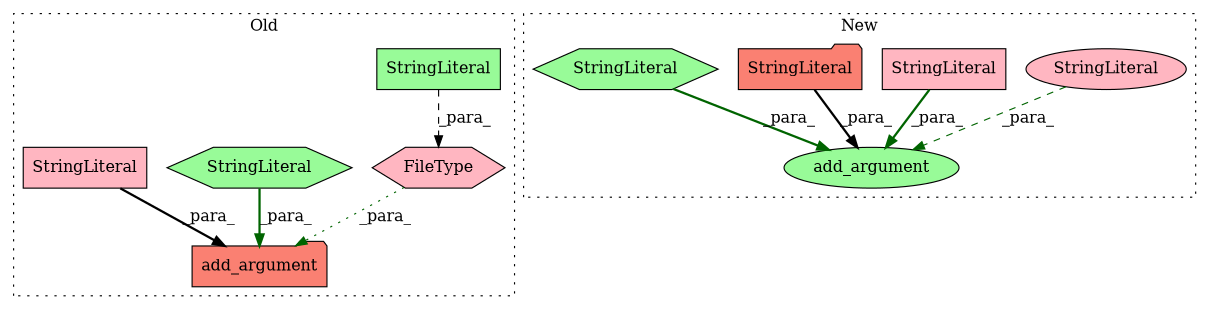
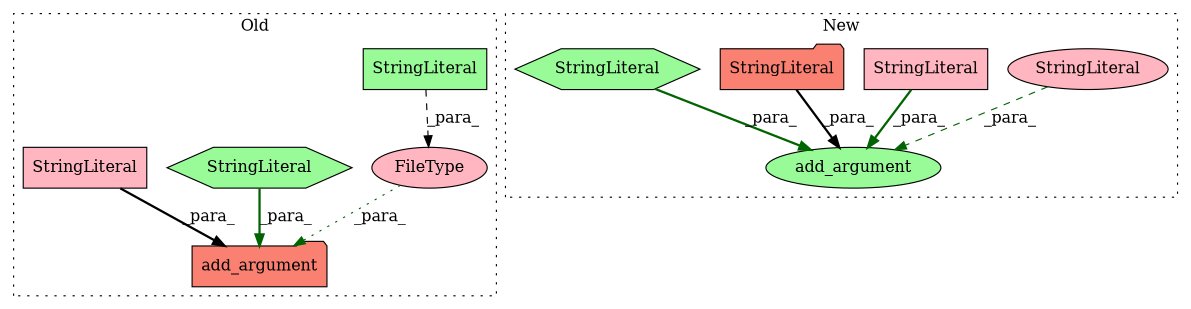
node "FileType": shape hexagon -> ellipse
